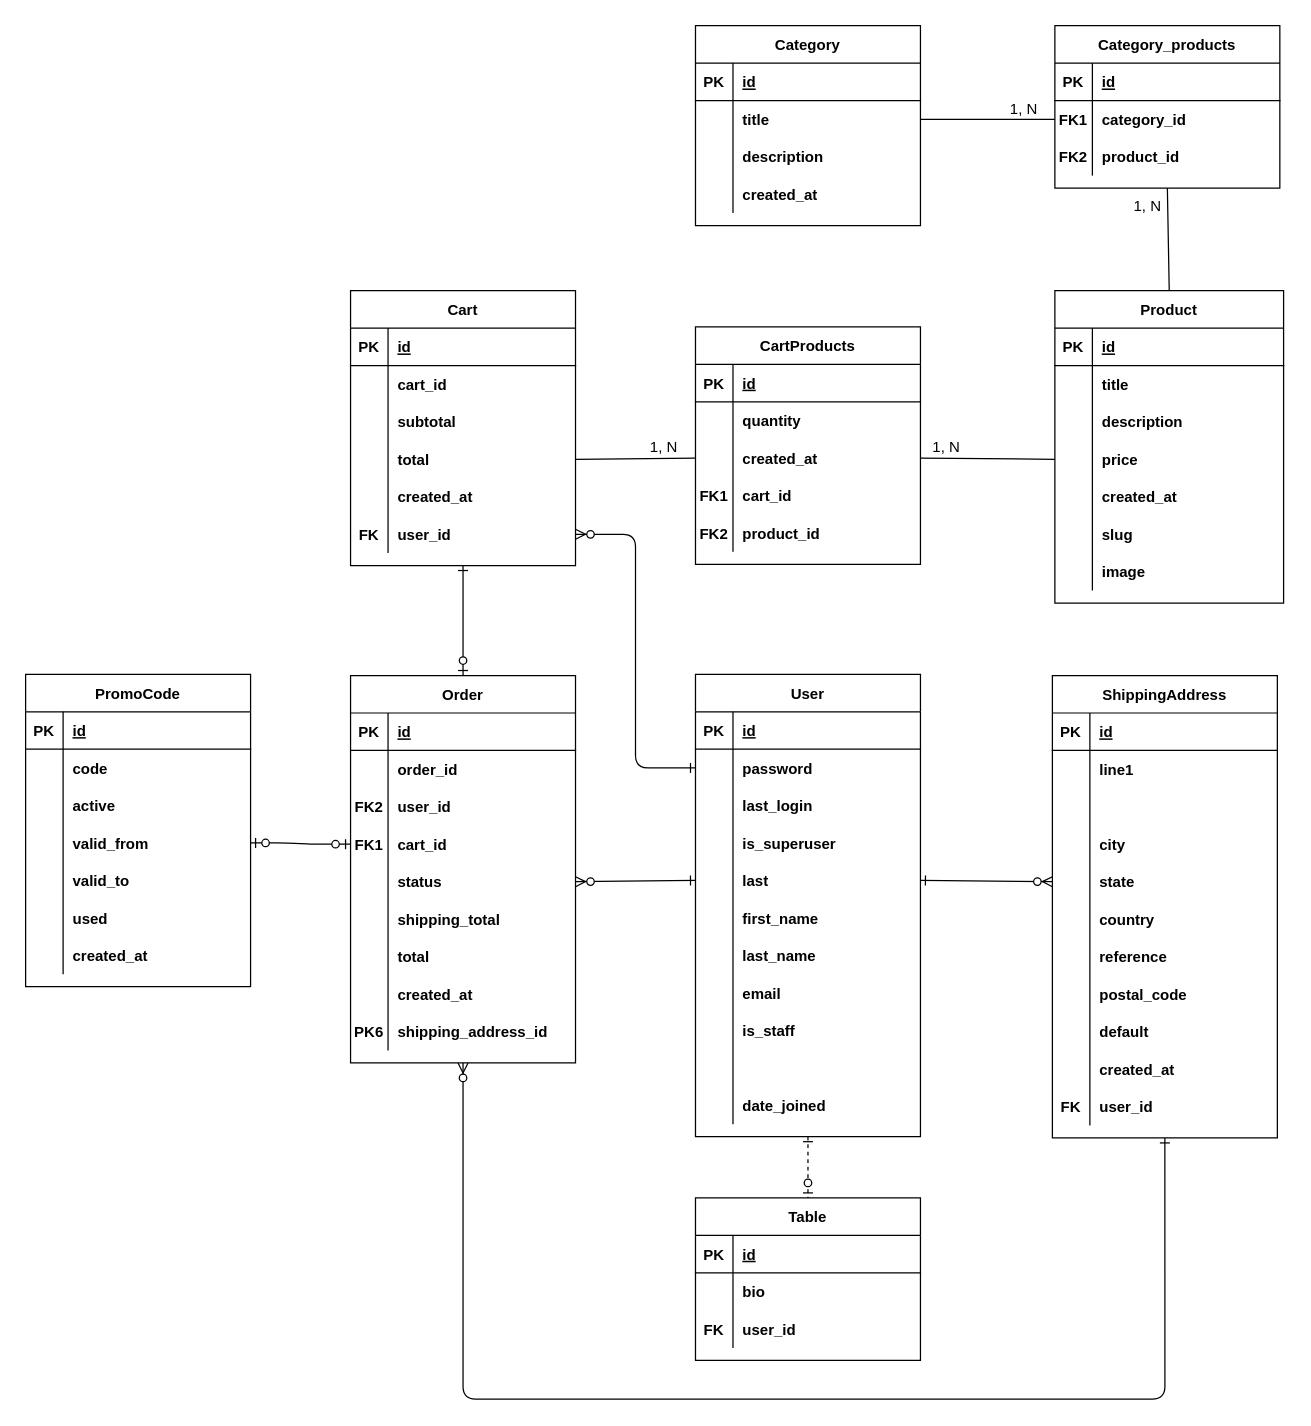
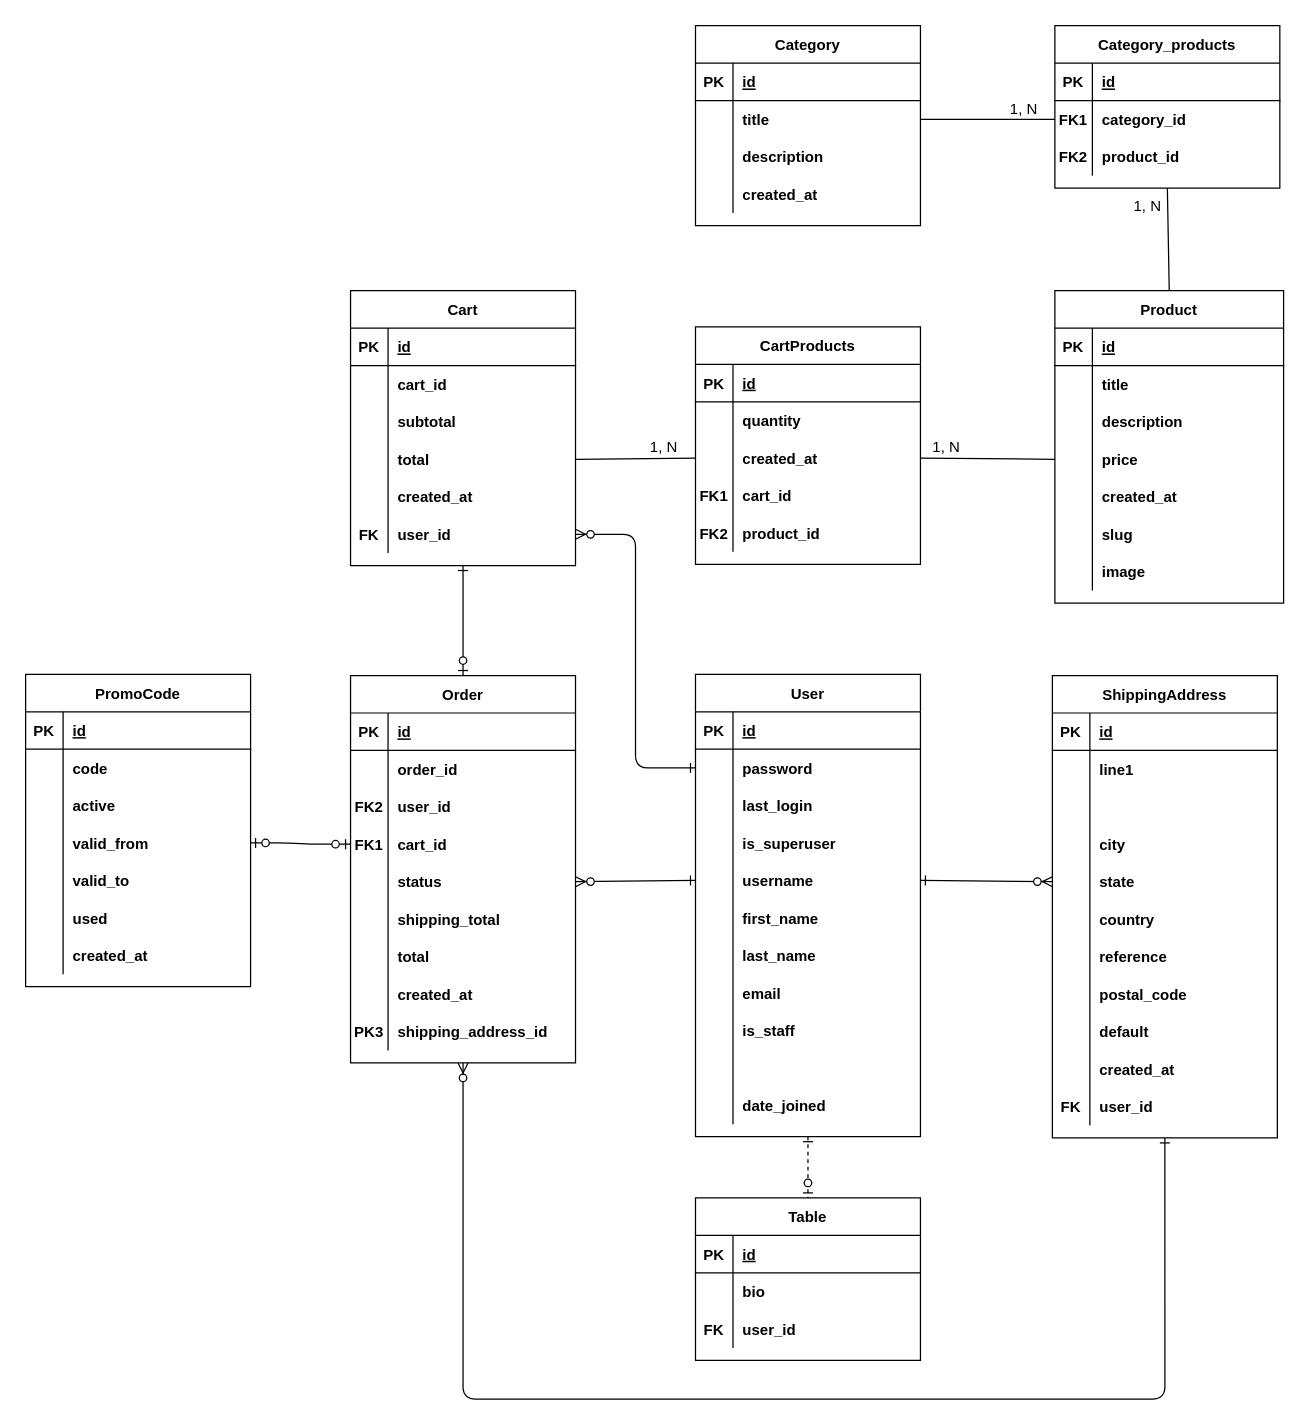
node "last": label "last" -> "username"
node "PK6": label "PK6" -> "PK3"
